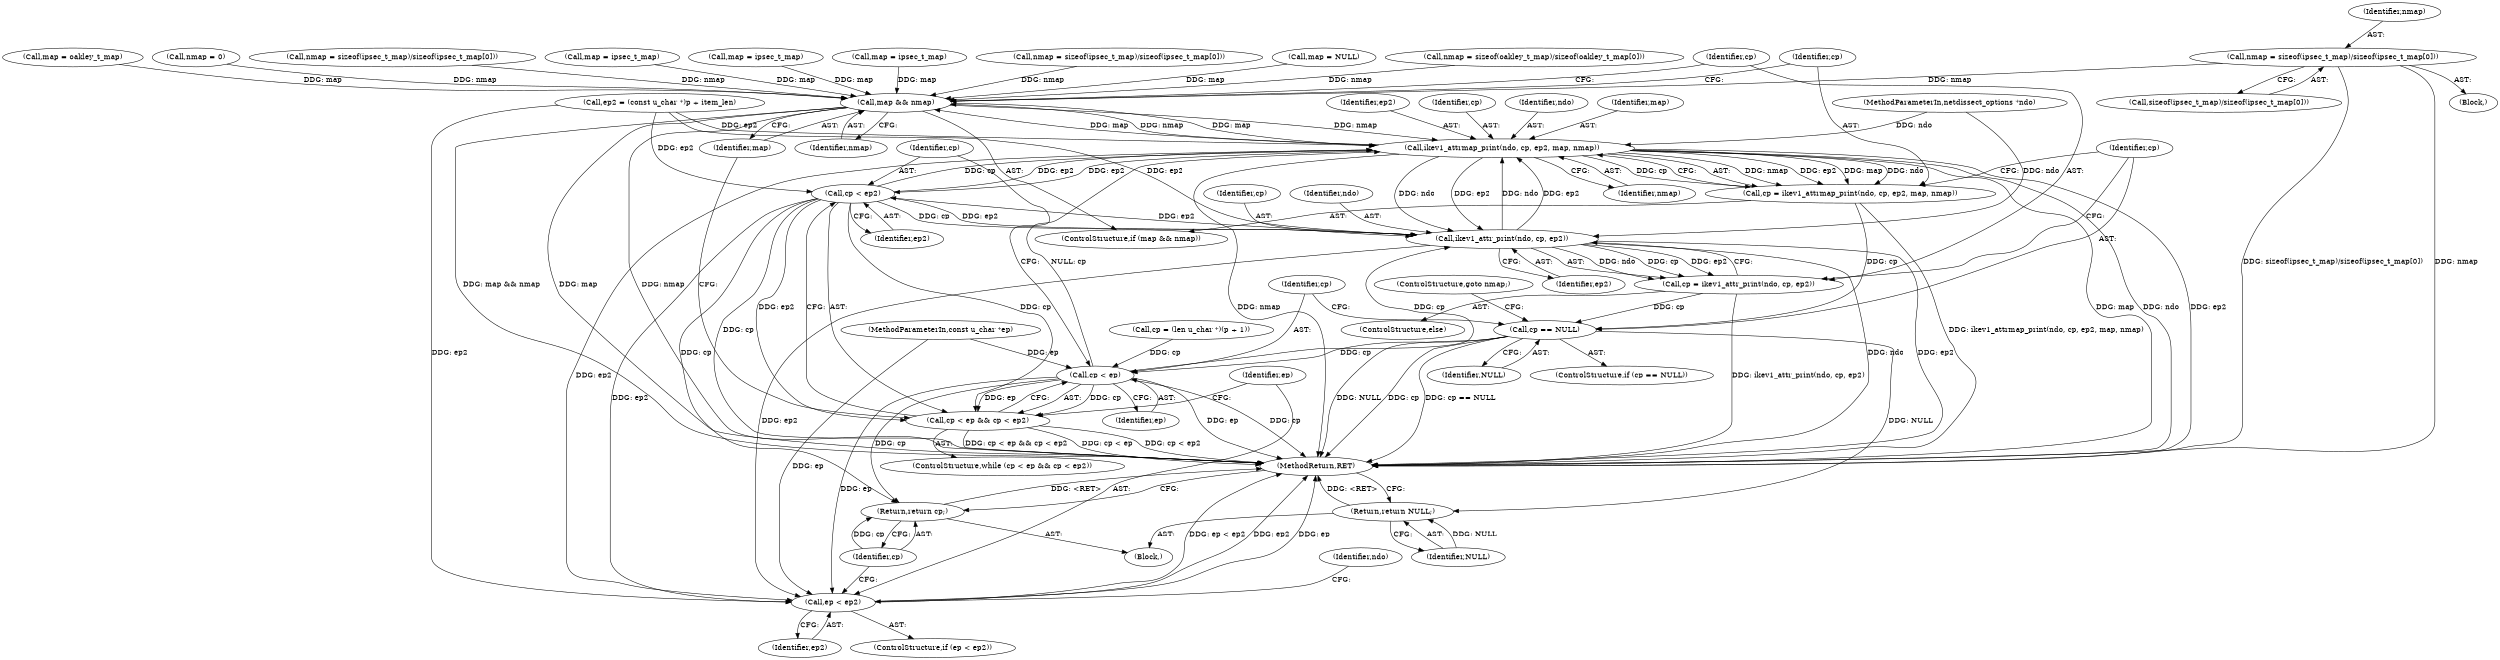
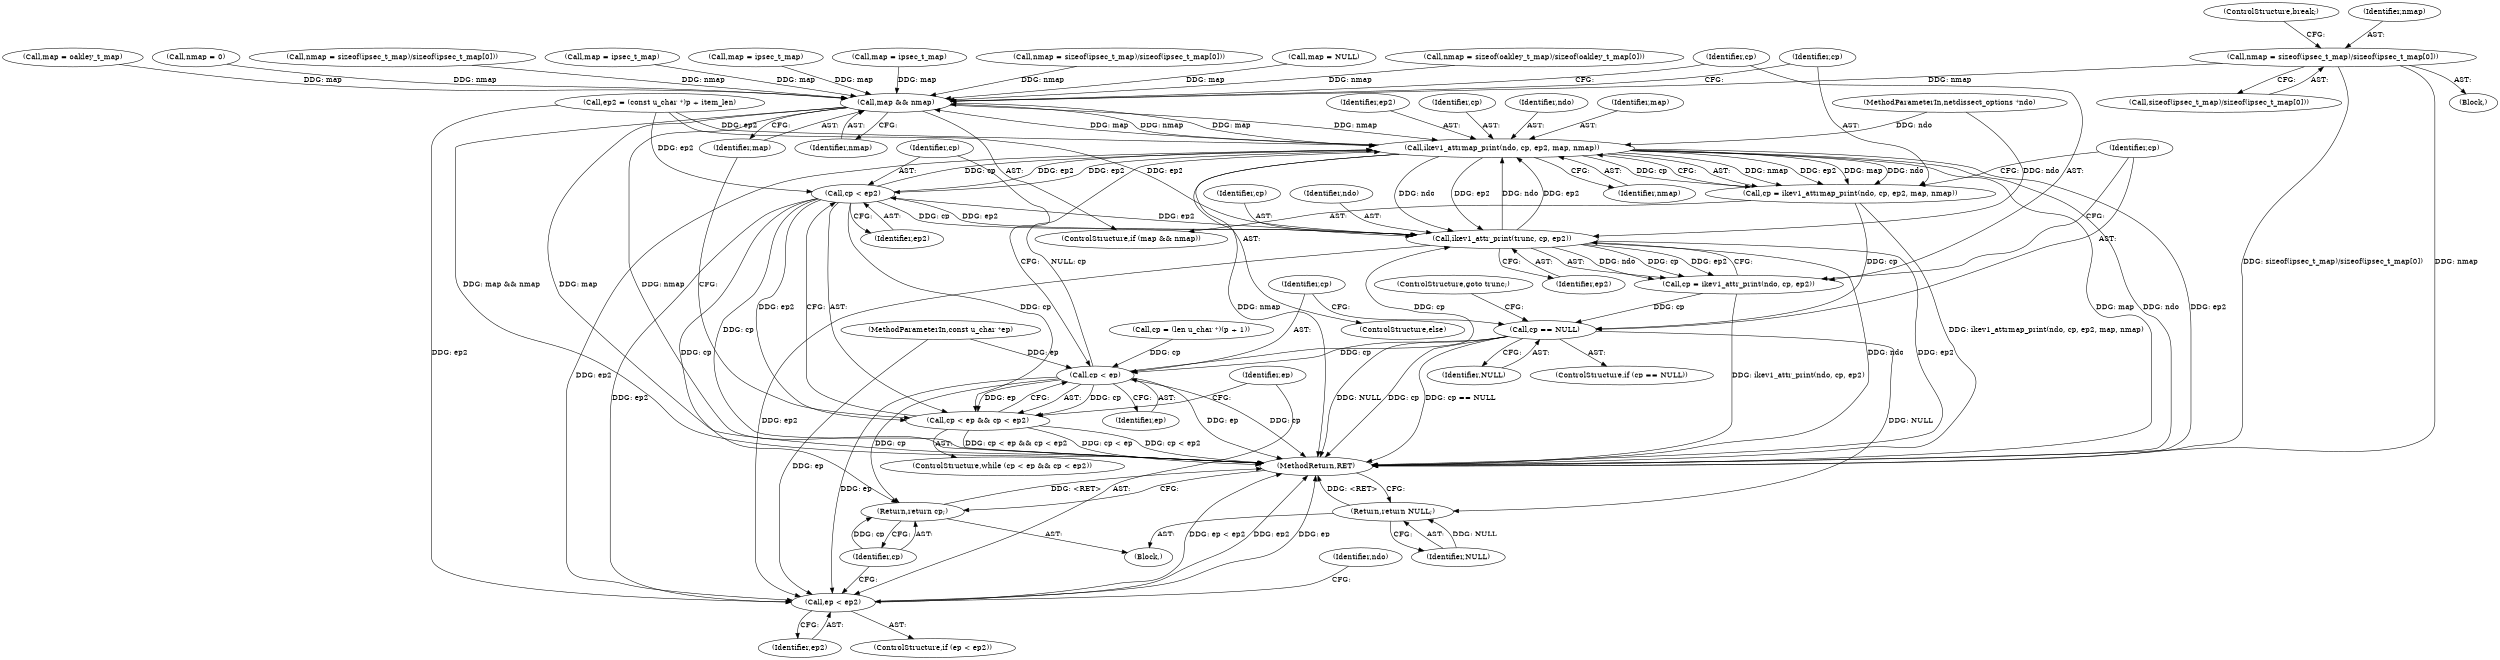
node "(ControlStructure,break;)": added
node "(Call,ikev1_attr_print(ndo, cp, ep2))": label "(Call,ikev1_attr_print(ndo, cp, ep2))" -> "(Call,ikev1_attr_print(trunc, cp, ep2))"
node "(ControlStructure,goto nmap;)": label "(ControlStructure,goto nmap;)" -> "(ControlStructure,goto trunc;)"
edge "(Call,cp = ikev1_attr_print(ndo, cp, ep2))" -> "(ControlStructure,else)": now "(Call,ikev1_attrmap_print(ndo, cp, ep2, map, nmap))" -> "(ControlStructure,else)"
